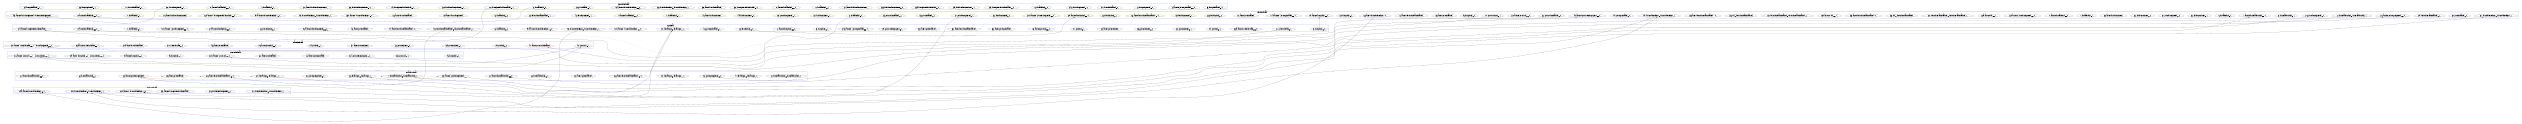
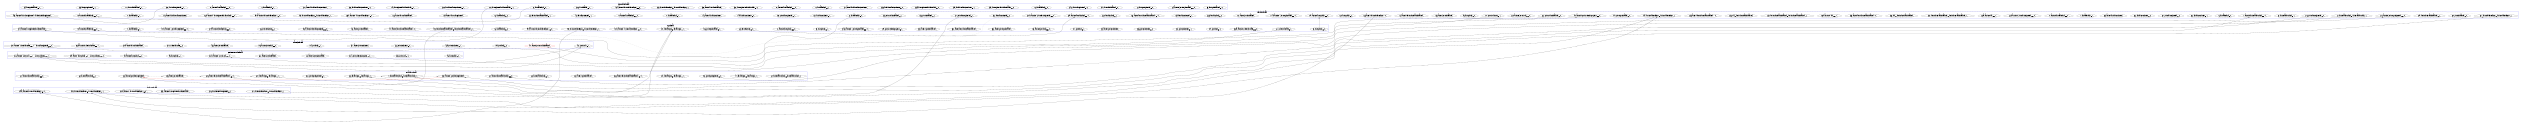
cluster "port_work_thread": label "port_work_thread" -> "consistent_work_thread"
